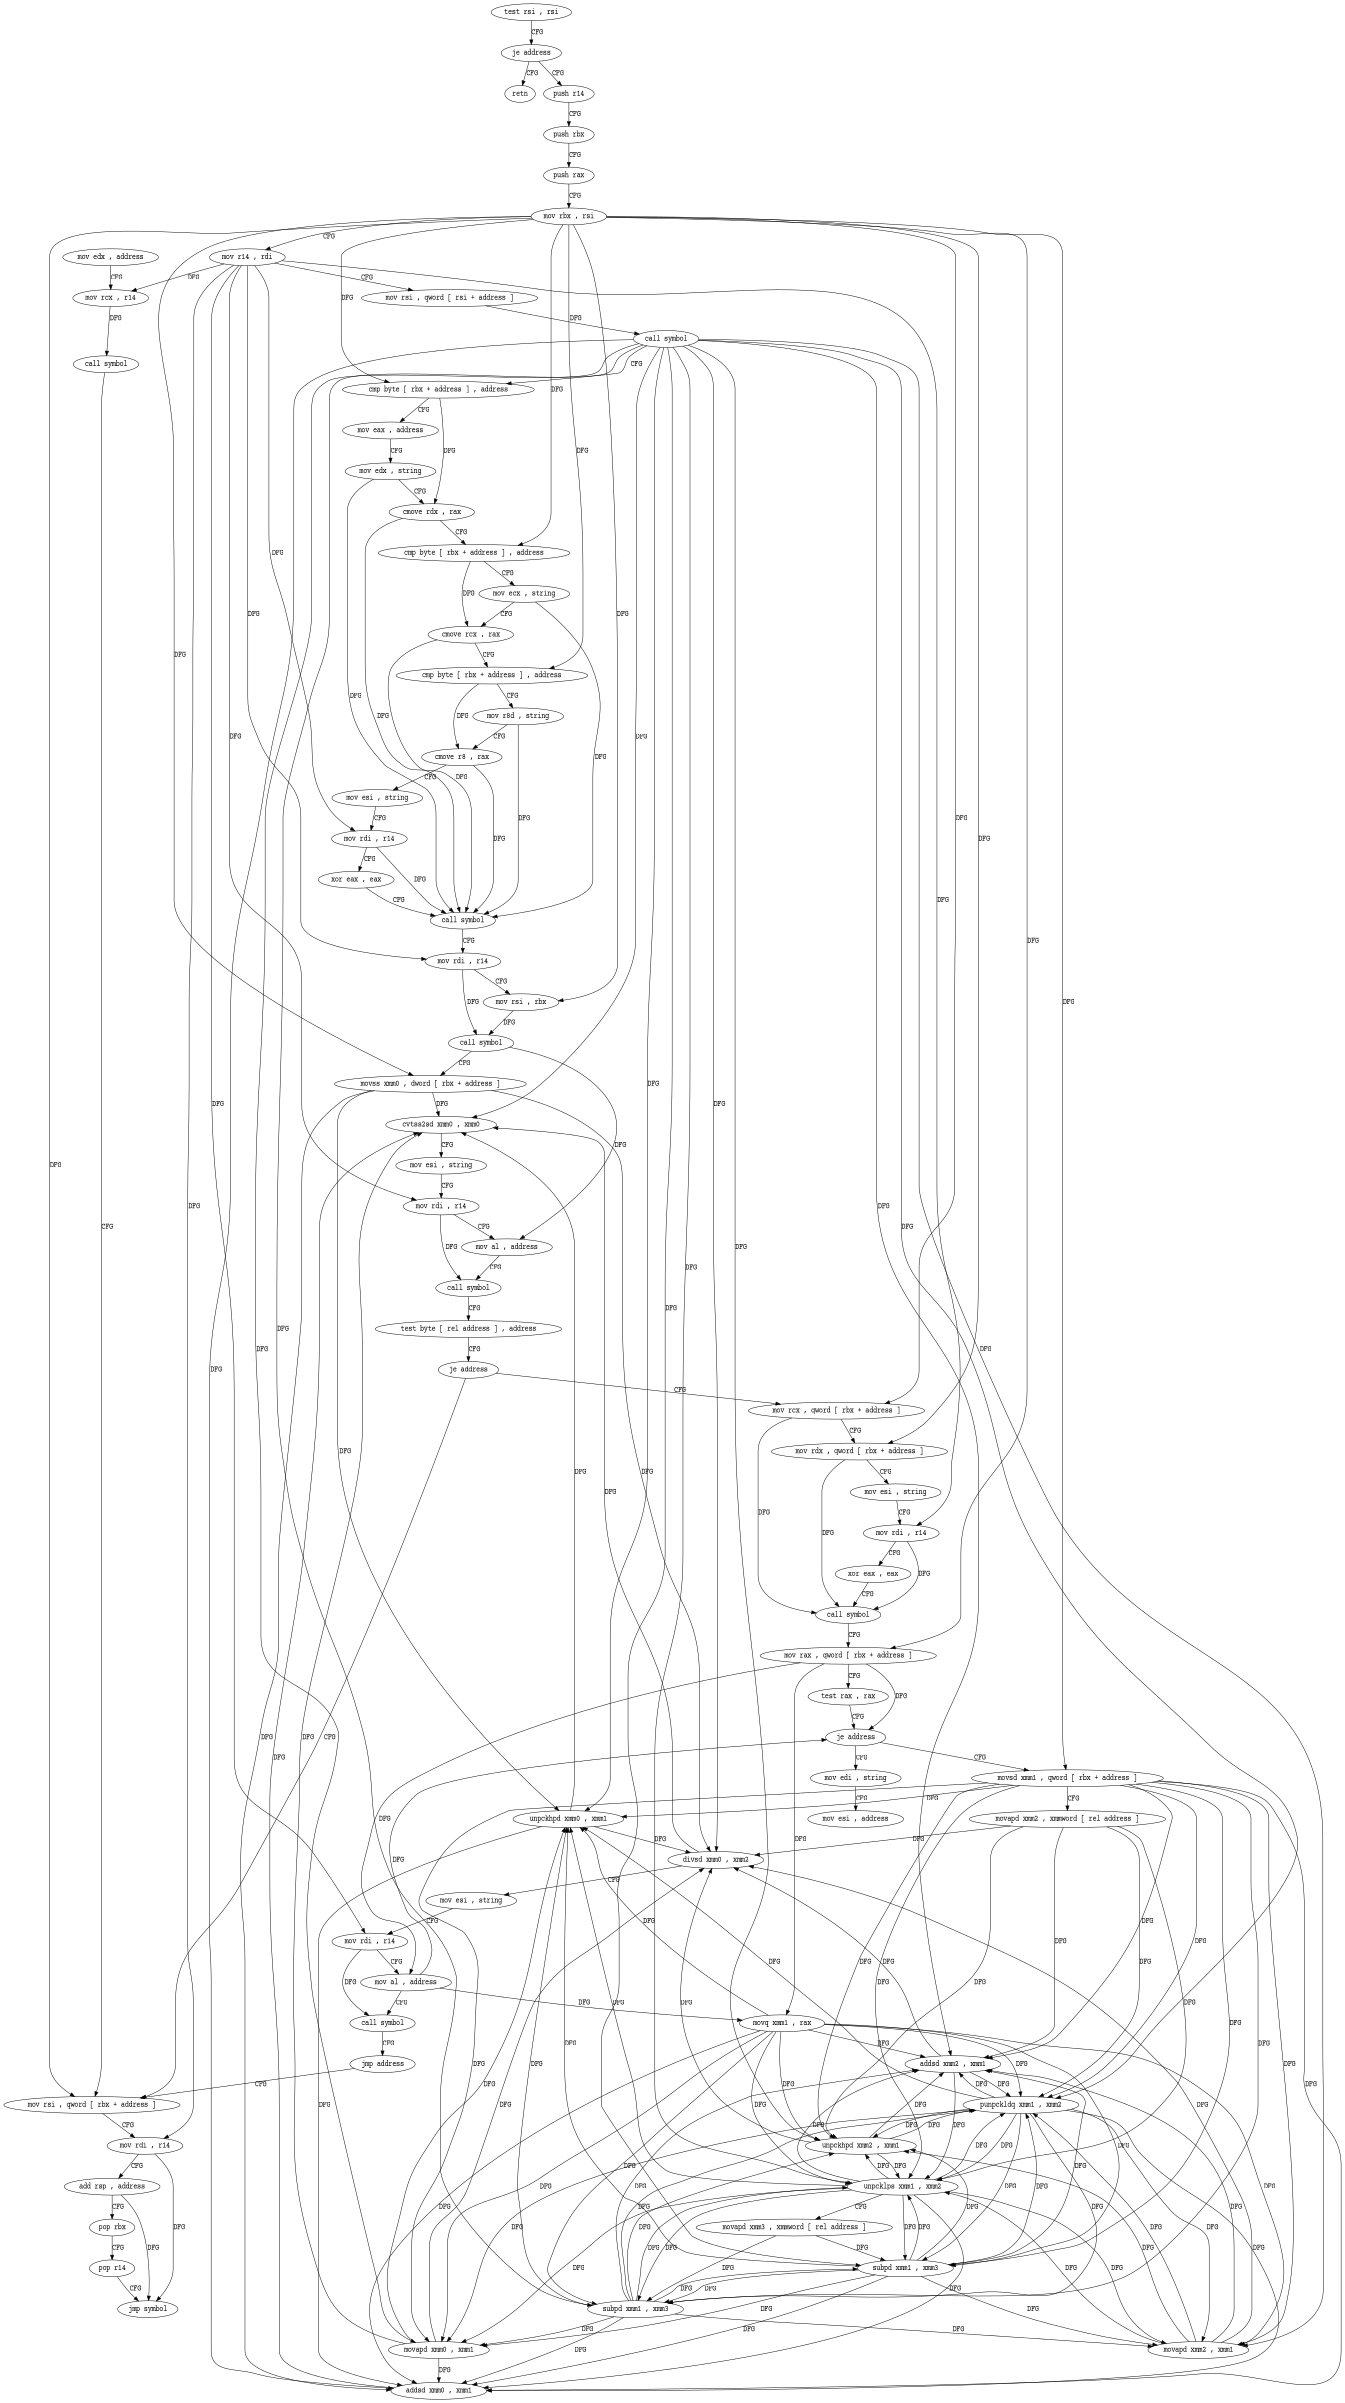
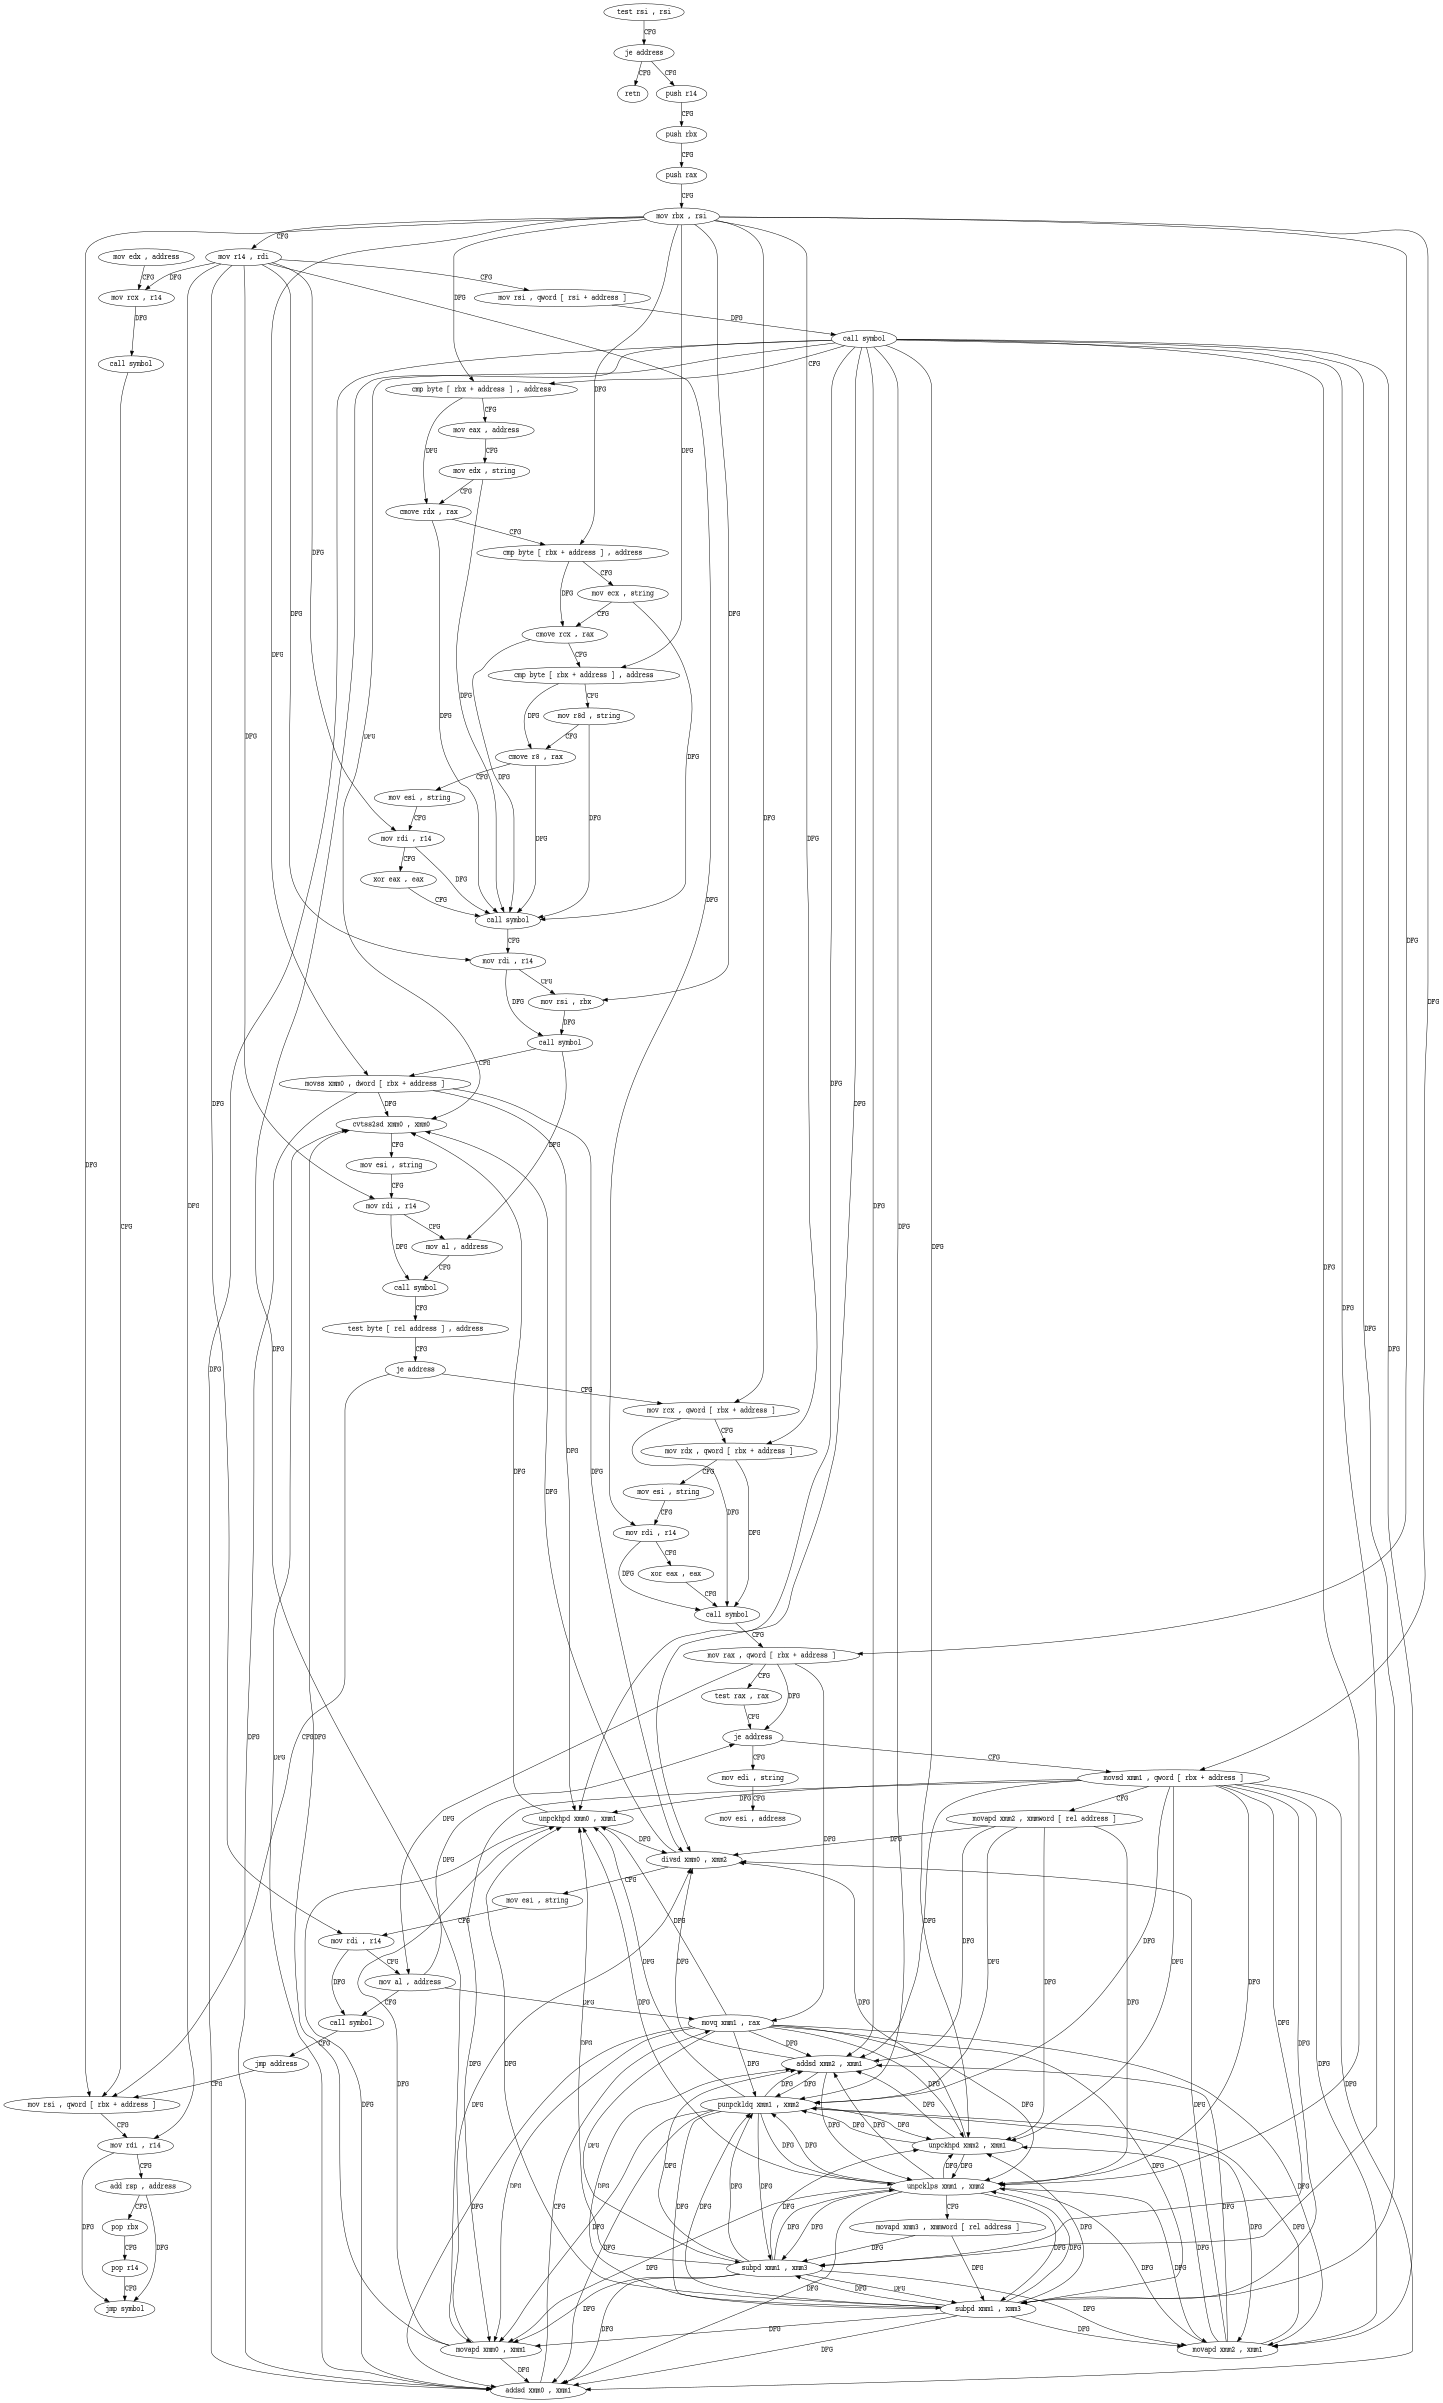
edge "addsd xmm0 , xmm1" -> "movq xmm1 , rax": added, label "CFG"
